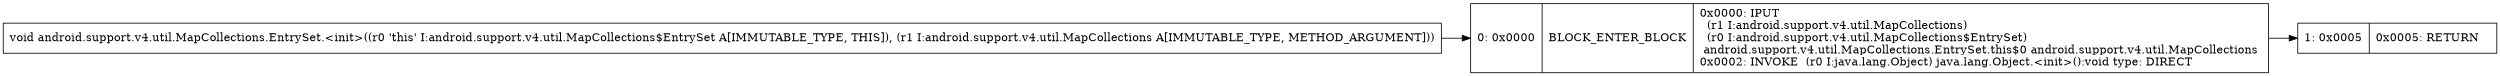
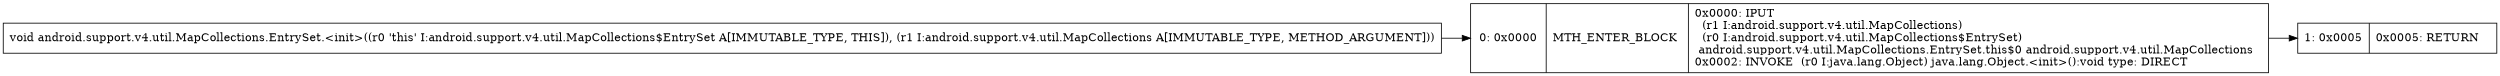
node "0: 0x0000": text "BLOCK_ENTER_BLOCK" -> "MTH_ENTER_BLOCK"
